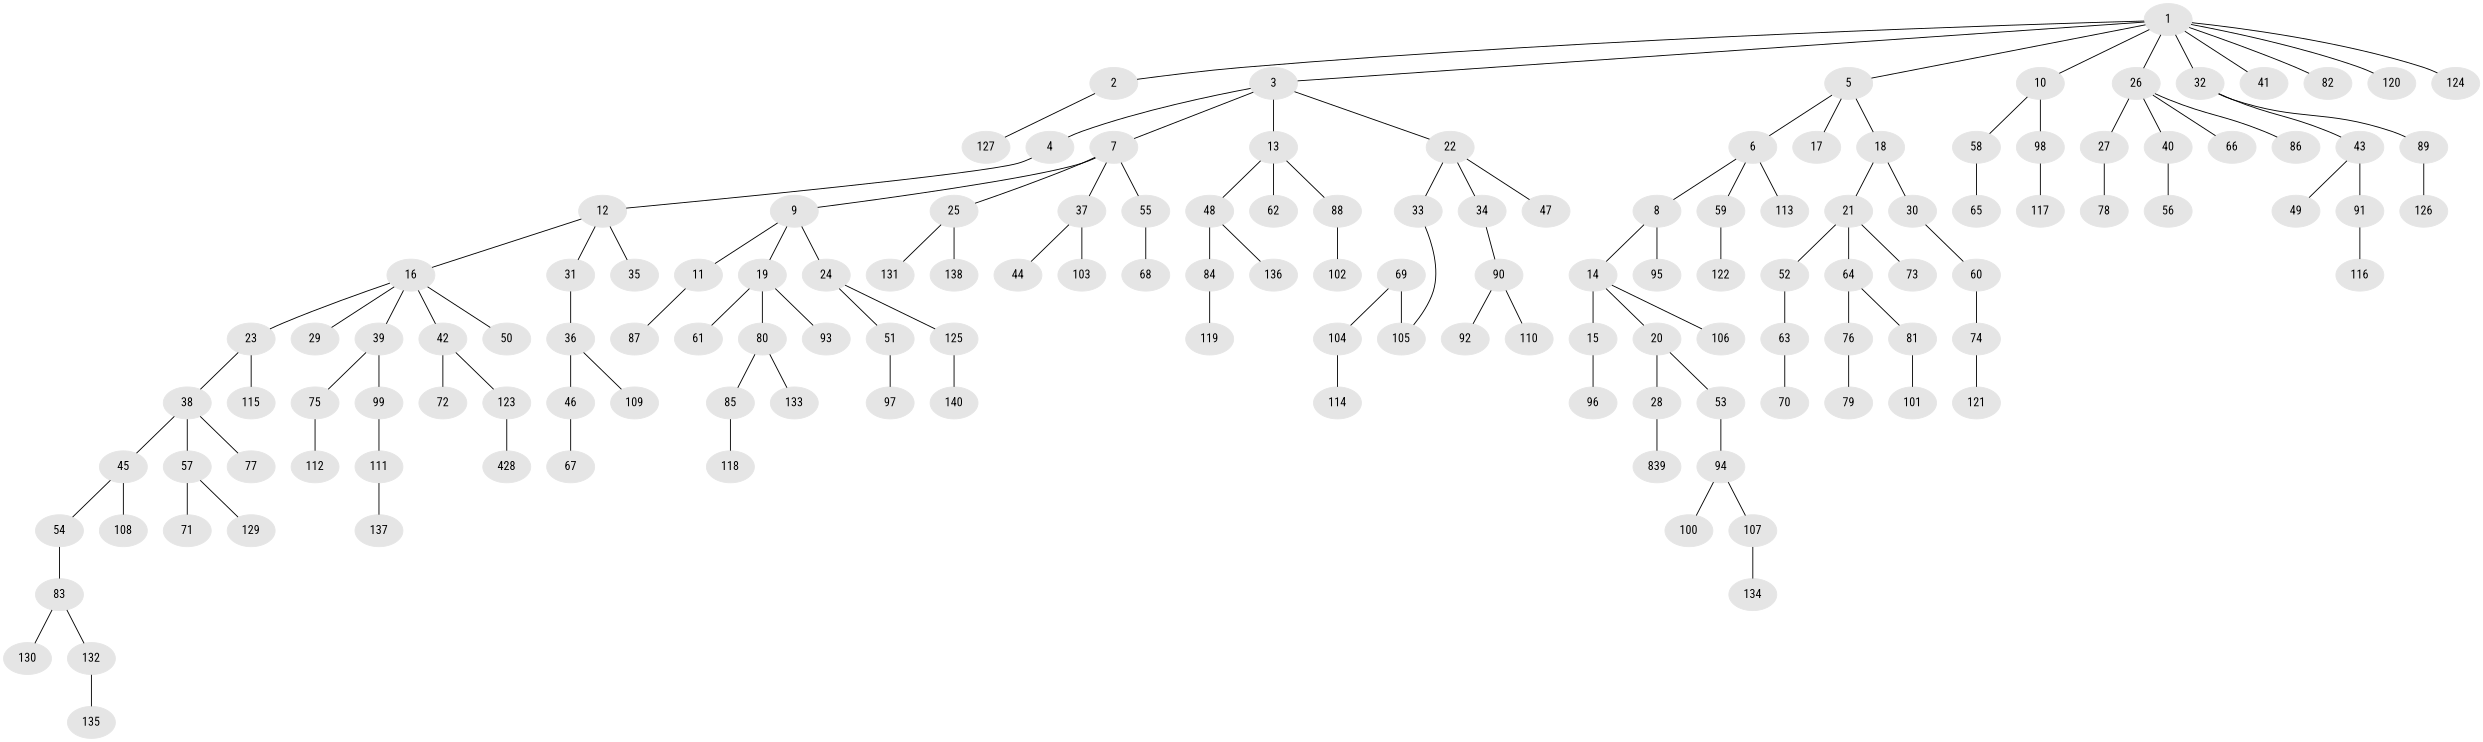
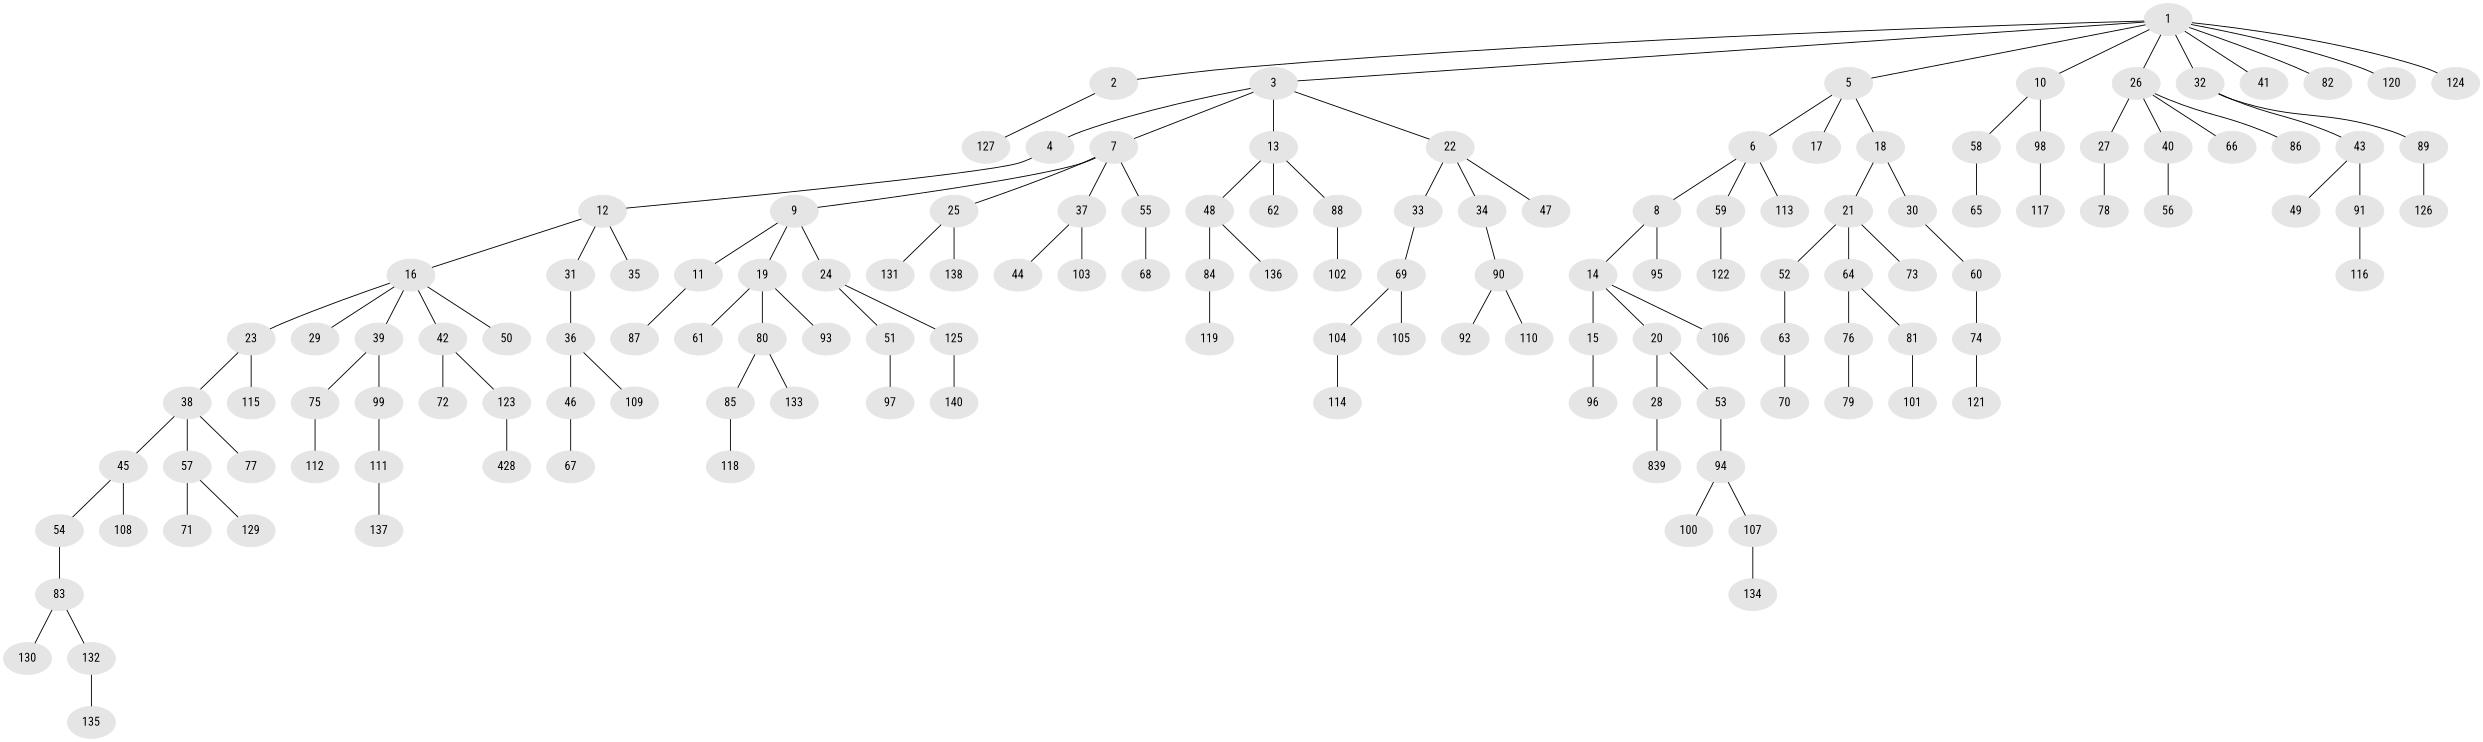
edge "33" -- "105": now "33" -- "69"
